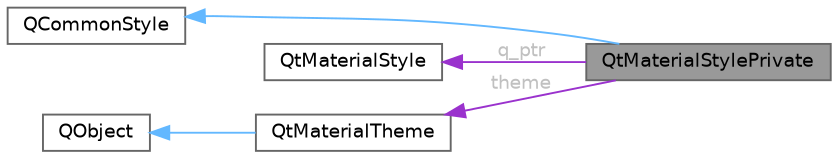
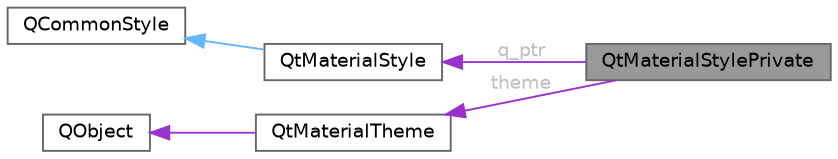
edge "QtMaterialStylePrivate" -> "QCommonStyle": now "QtMaterialStyle" -> "QCommonStyle"
edge "QtMaterialTheme" -> "QObject": color steelblue1 -> darkorchid3
